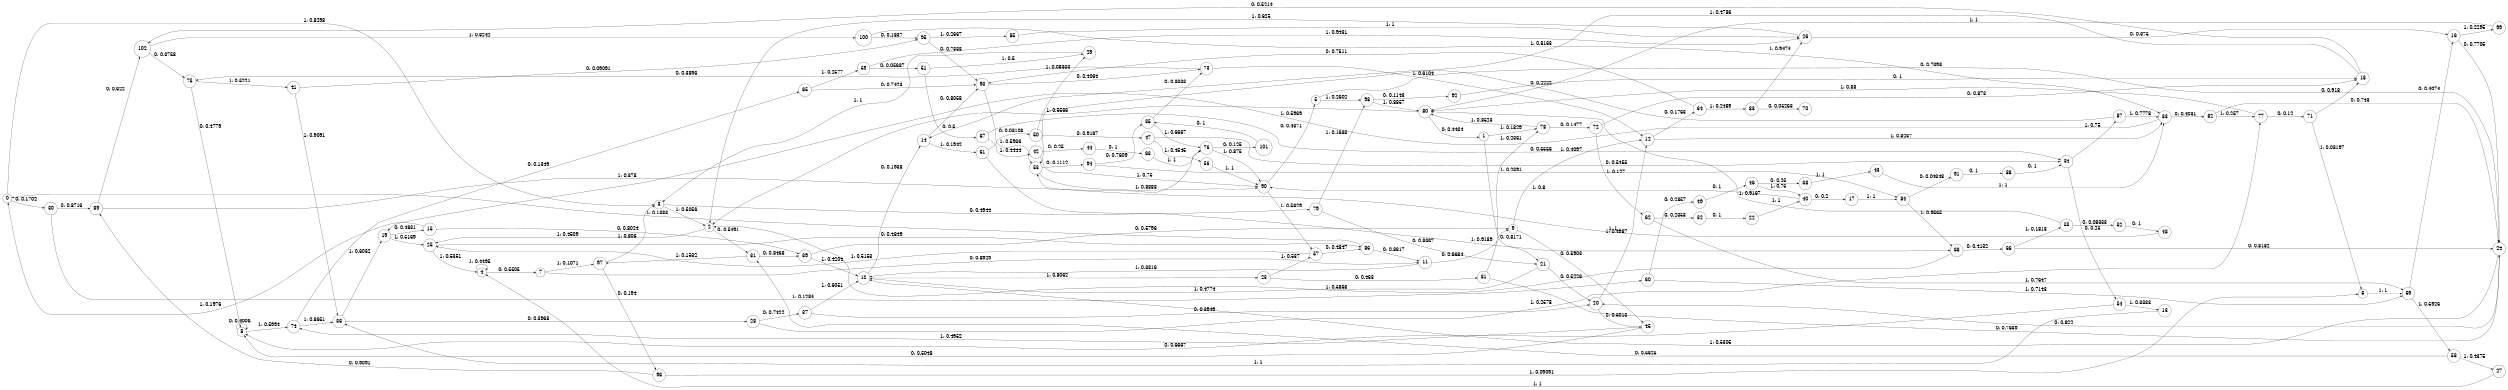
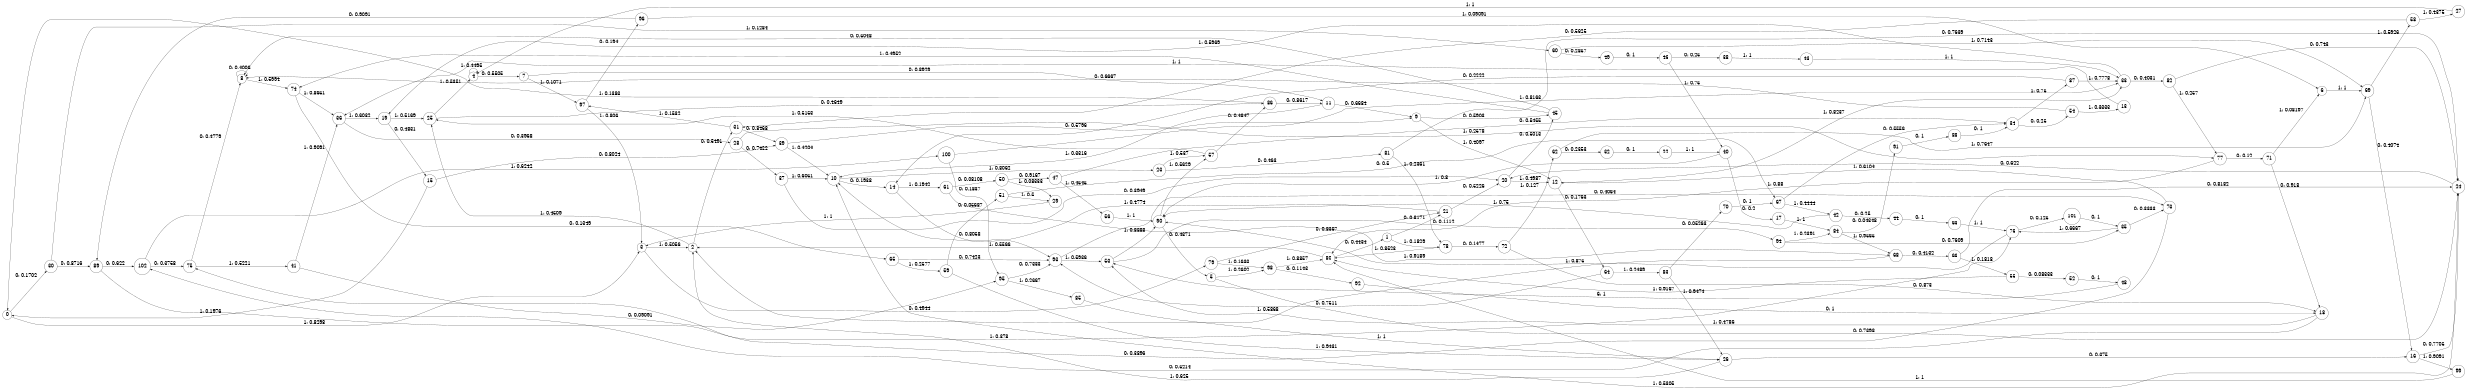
edge "16" -> "99": label "1: 0.2295   " -> "1: 0.9091   "
edge "70" -> "67": added, label "0: 1"
edge "48" -> "53": label "1: 1        " -> "6: 1        "
